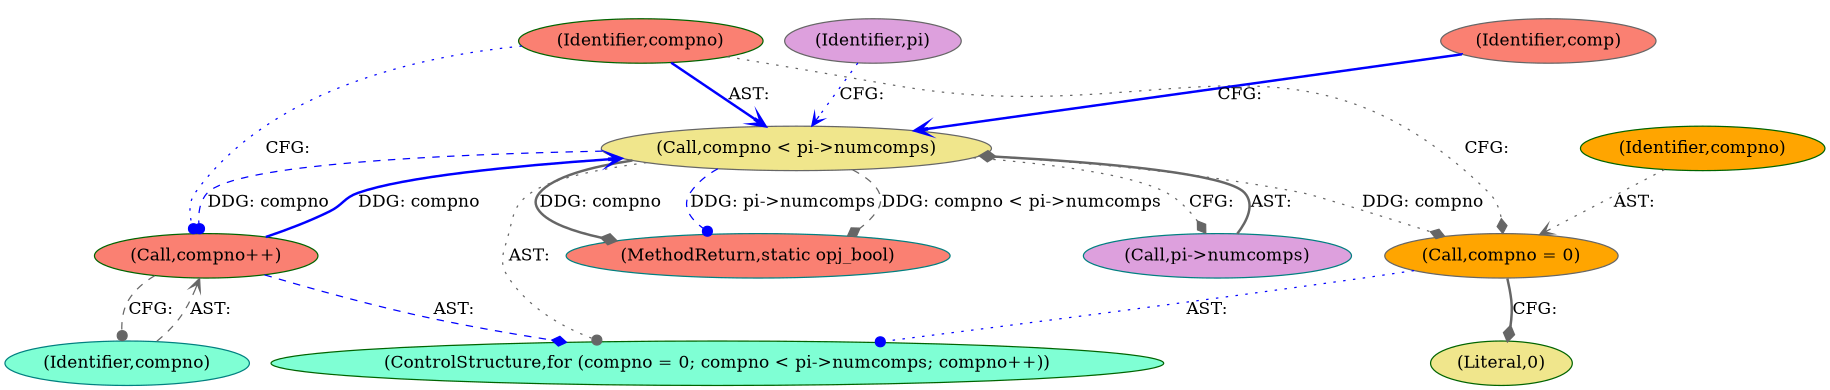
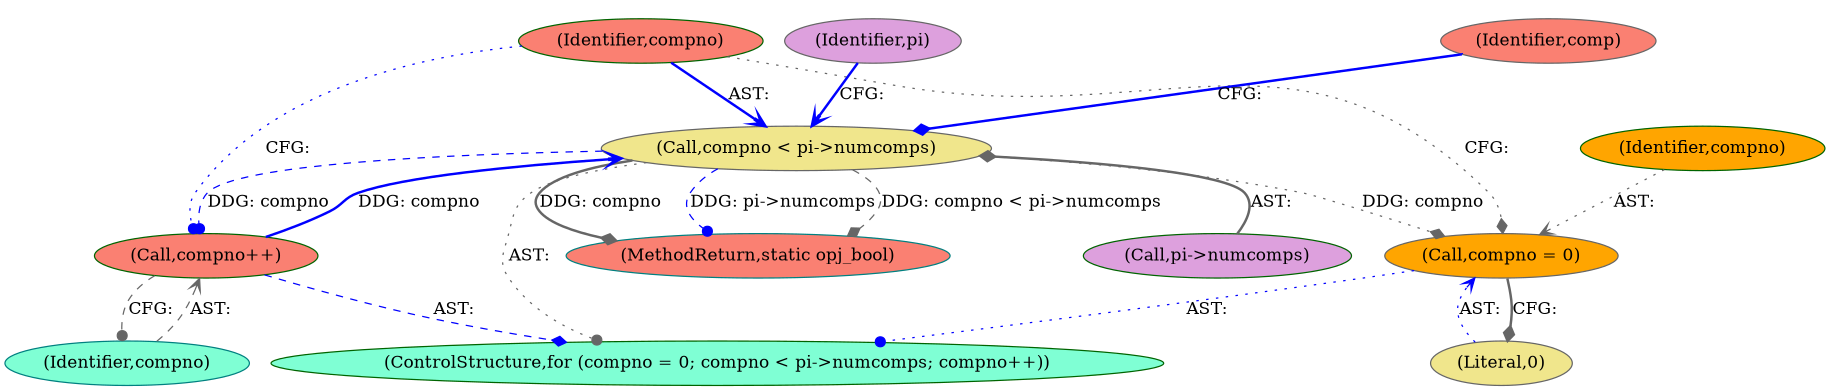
edge "(Identifier,pi)" -> "(Call,compno < pi->numcomps)": style dotted -> bold
edge "(Identifier,comp)" -> "(Call,compno < pi->numcomps)": arrowhead vee -> diamond
edge "(Call,compno < pi->numcomps)" -> "(Call,pi->numcomps)": removed, label "CFG:"
node "(Call,pi->numcomps)": color teal -> darkgreen
edge "(Literal,0)" -> "(Call,compno = 0)": added, label "AST:"
node "(Literal,0)": color darkgreen -> gray40
